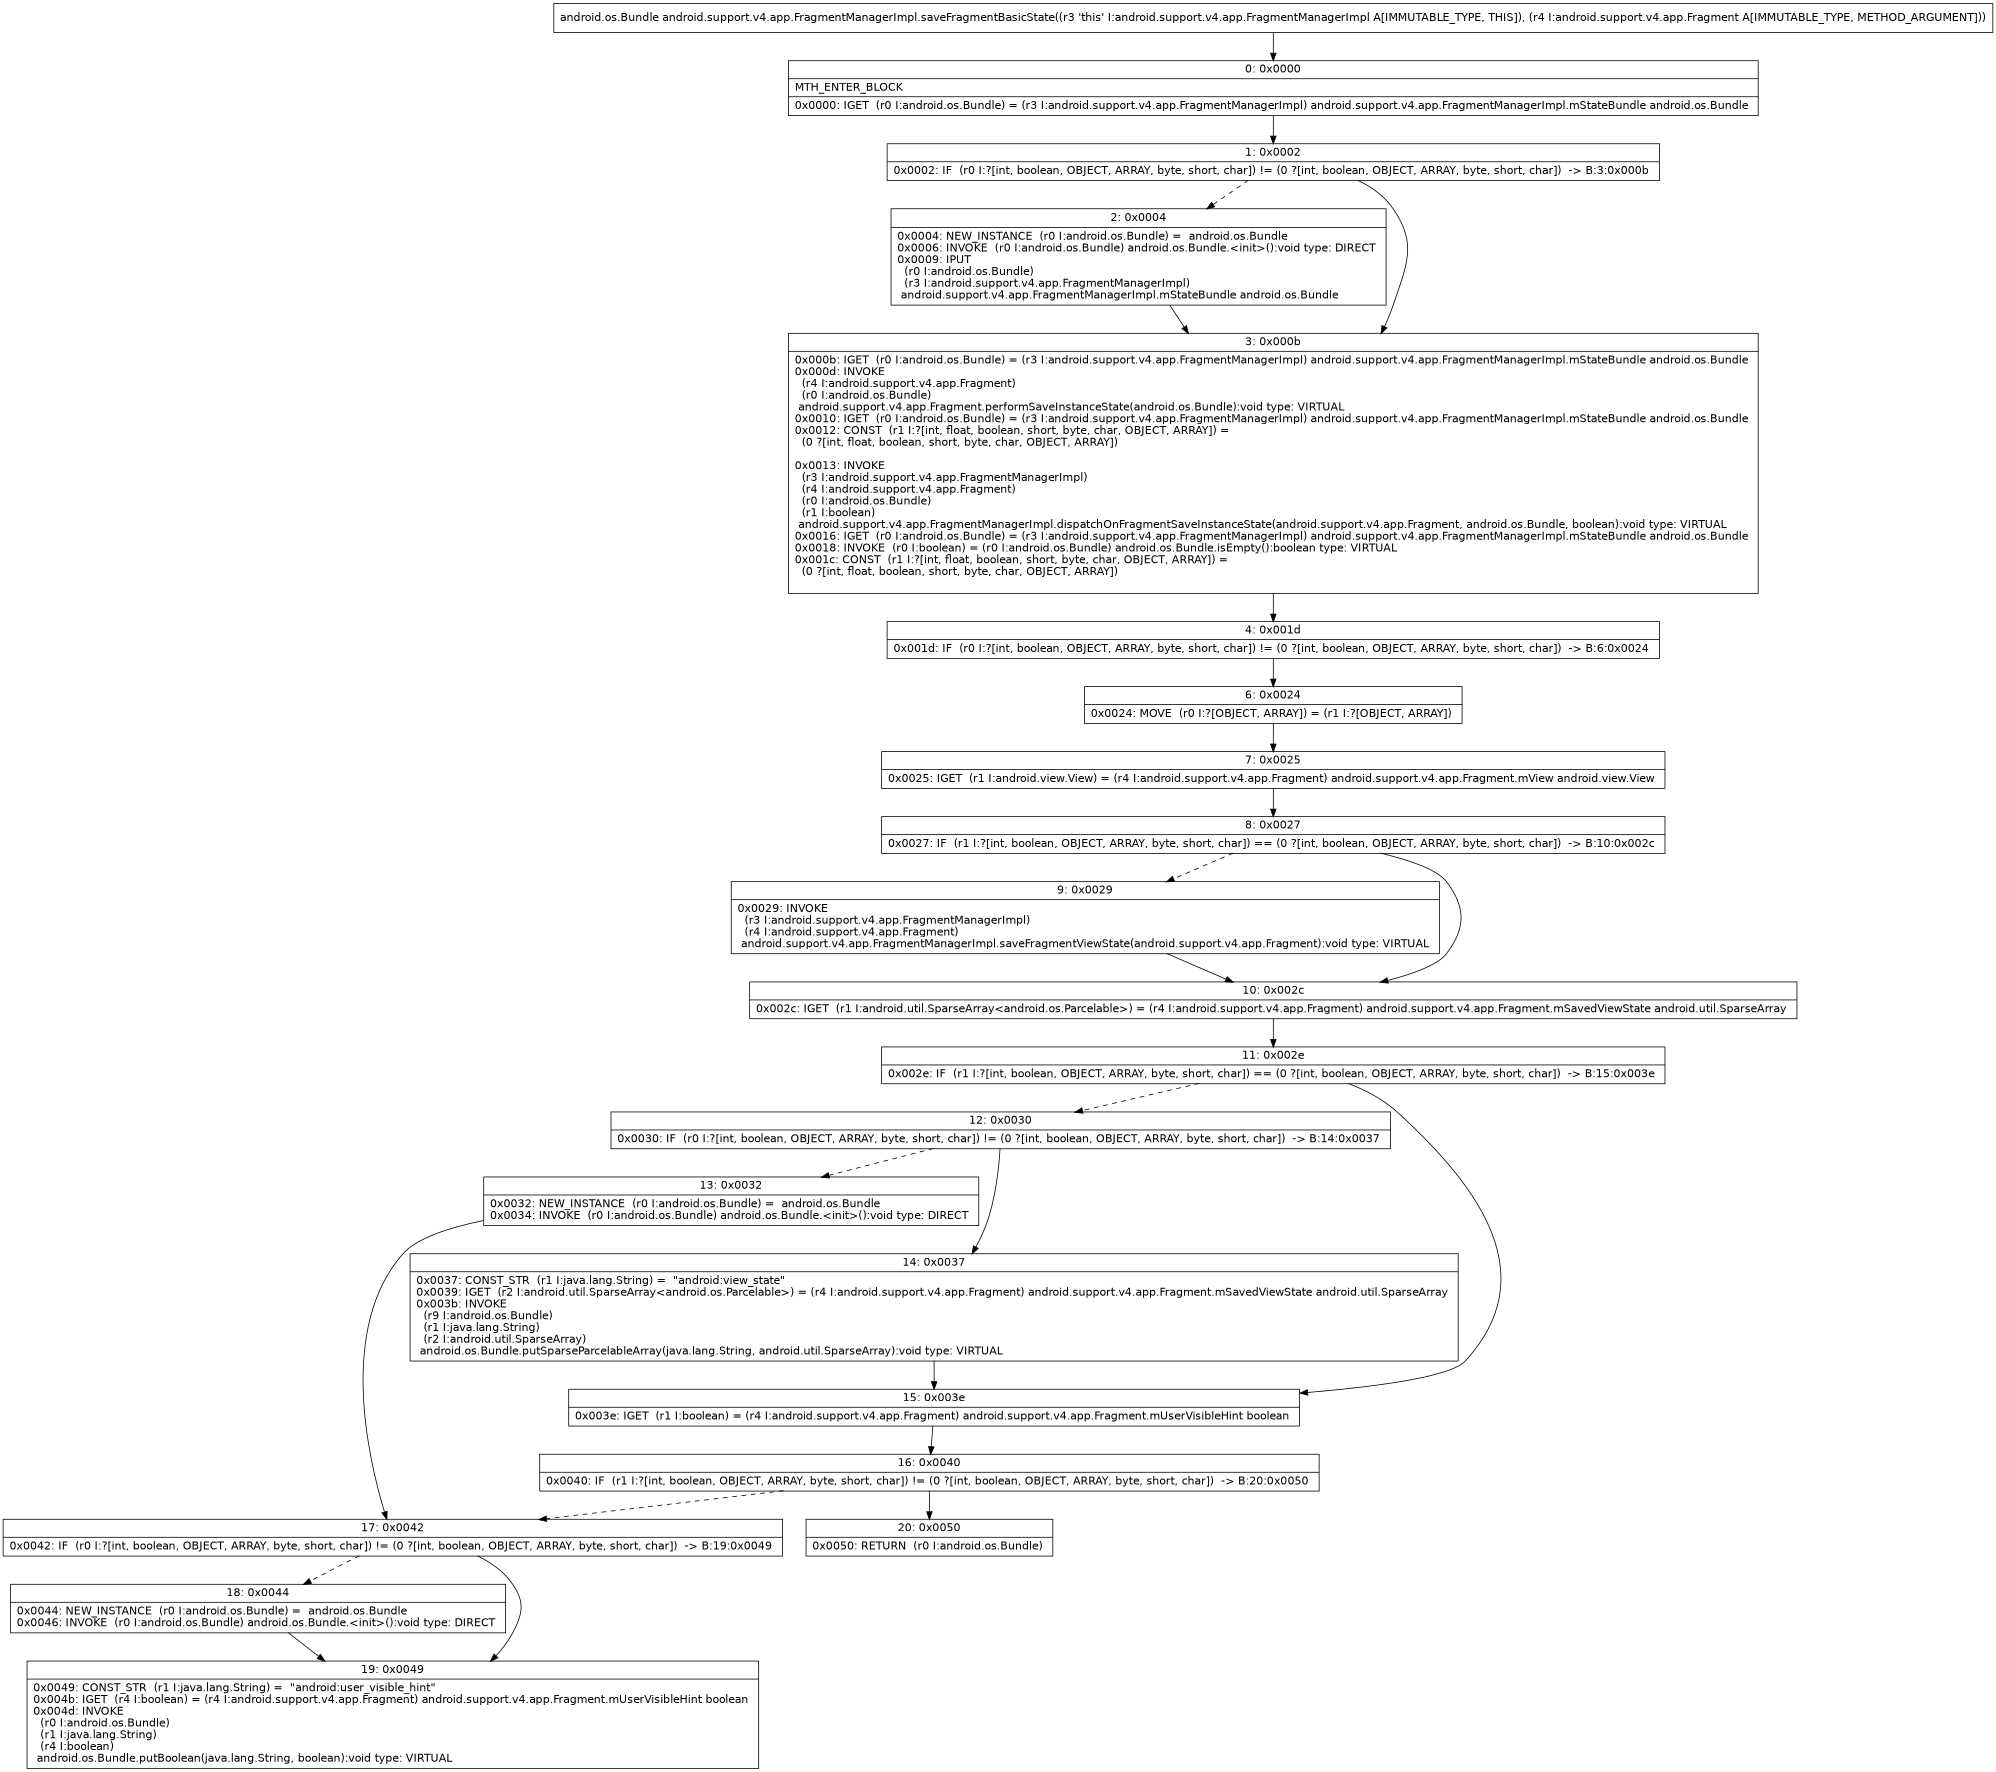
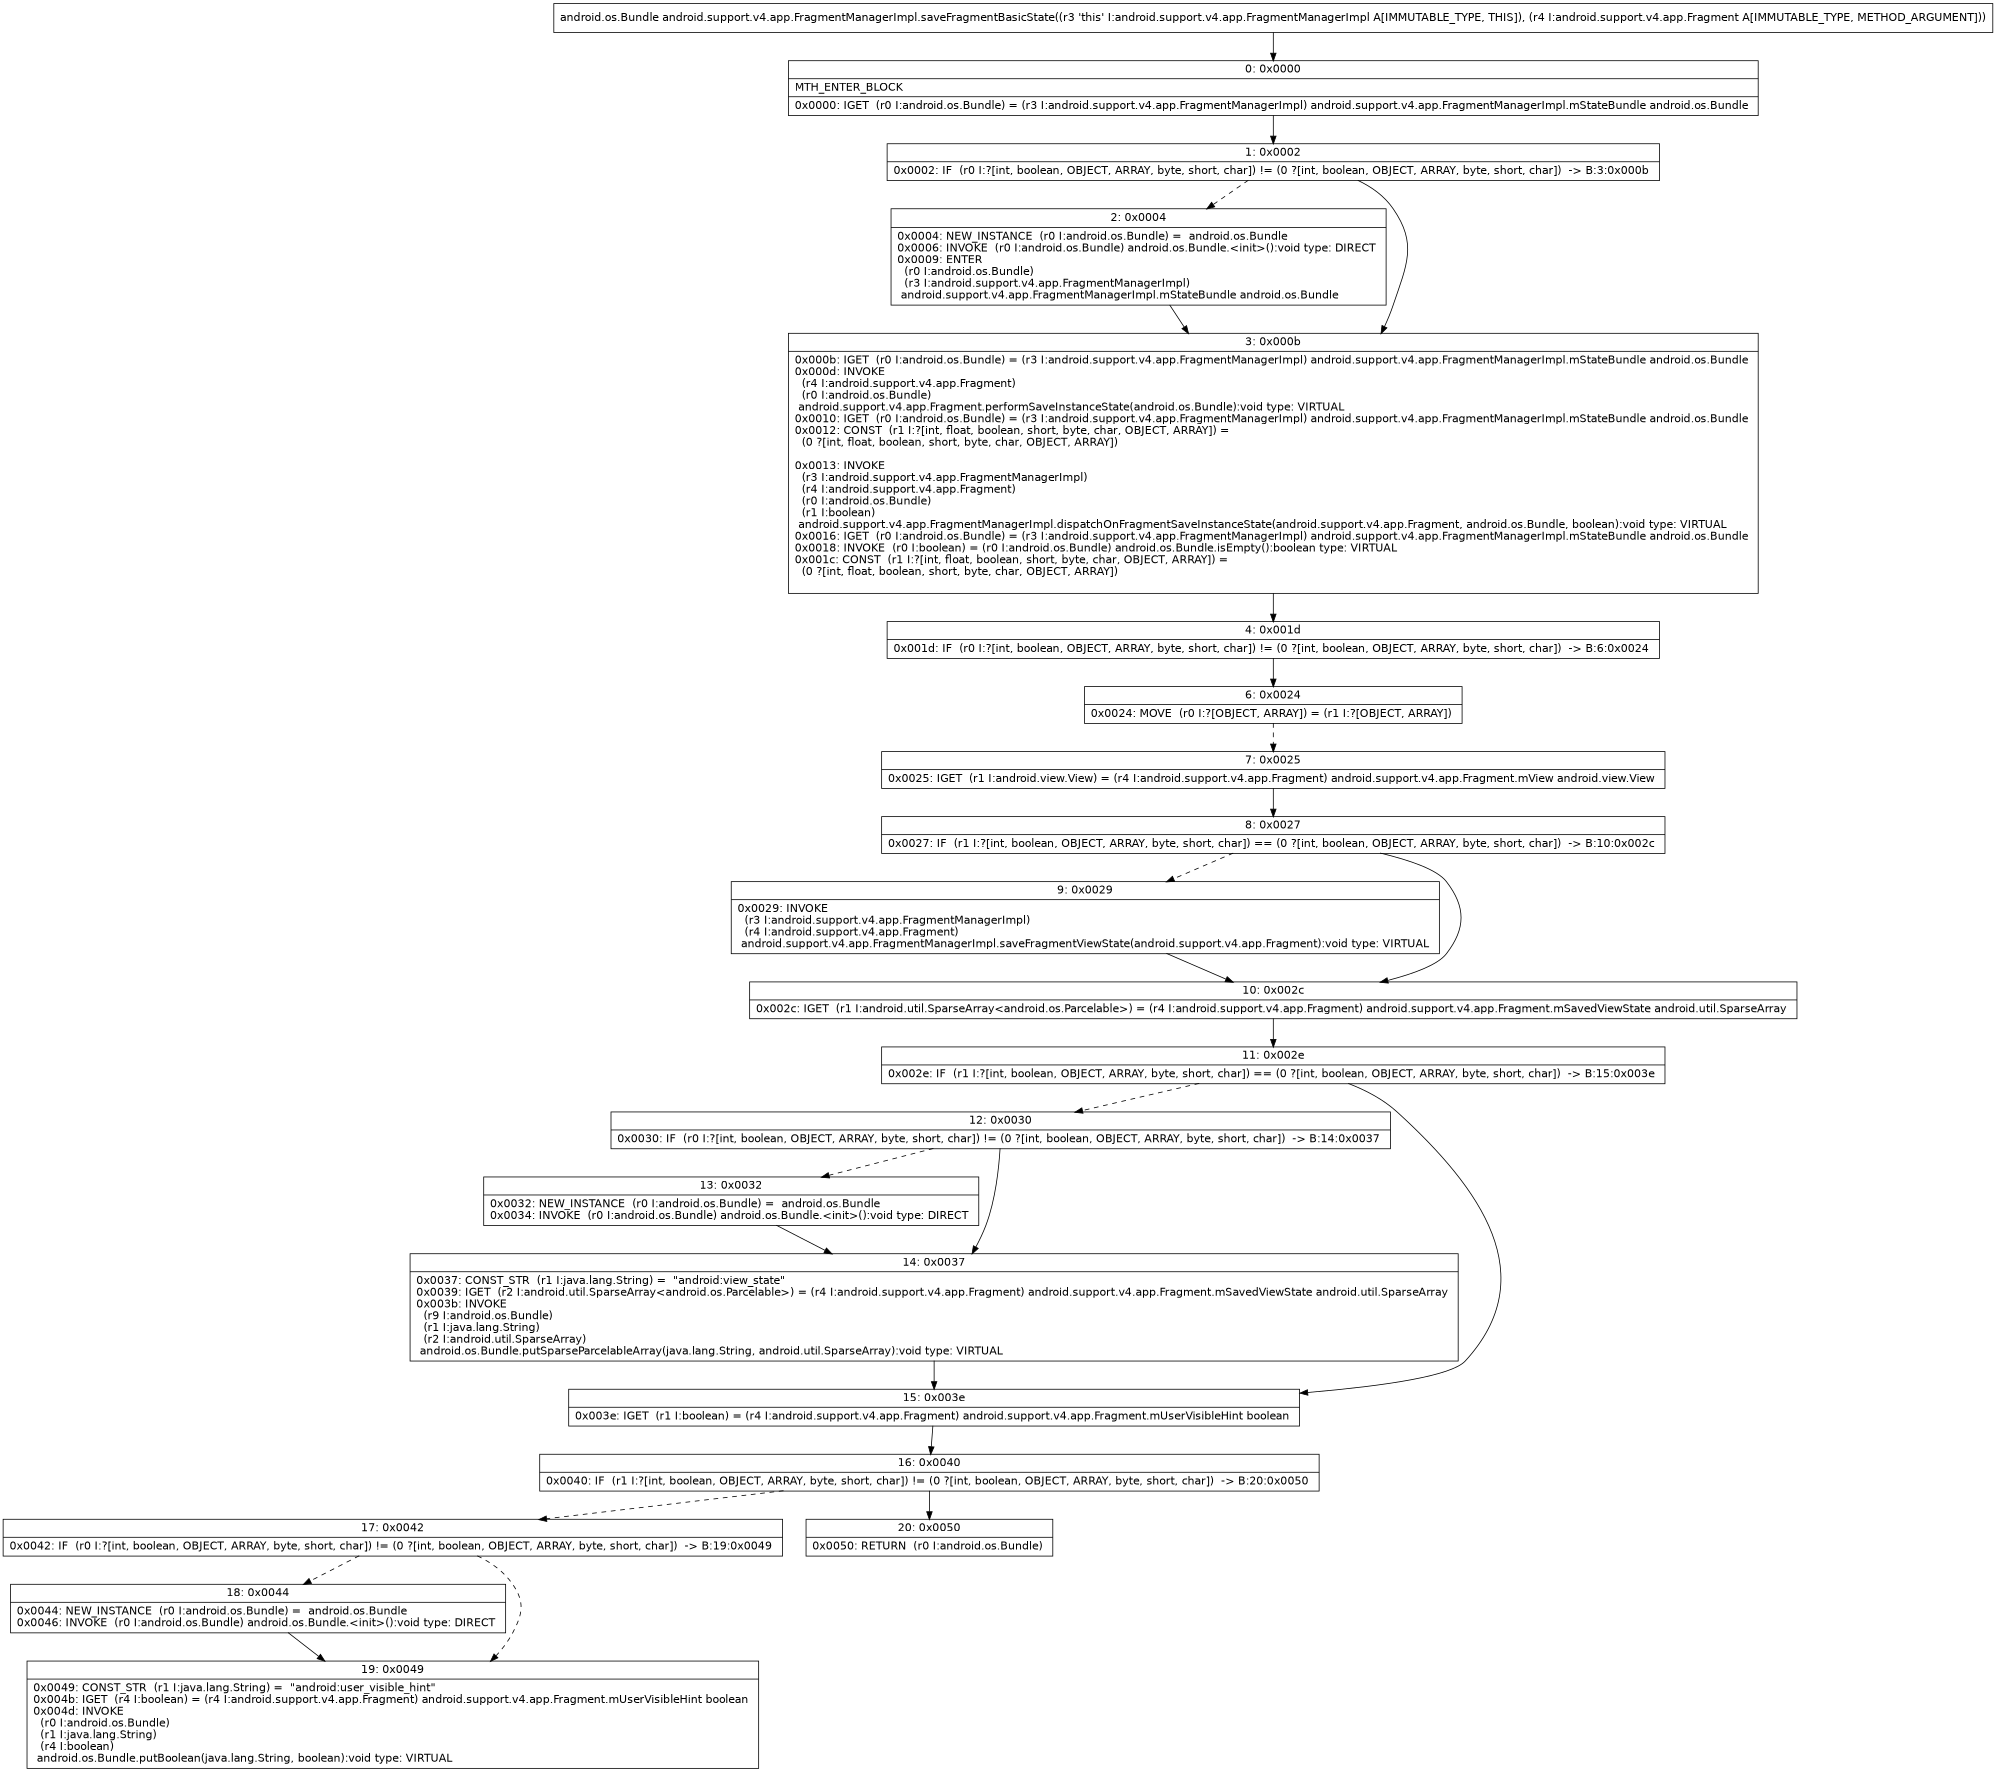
node "2: 0x0004": text "0x0009: IPUT" -> "0x0009: ENTER"
edge "6: 0x0024" -> "7: 0x0025": style solid -> dashed
edge "13: 0x0032" -> "17: 0x0042": now "13: 0x0032" -> "14: 0x0037"
edge "17: 0x0042" -> "19: 0x0049": style solid -> dashed
